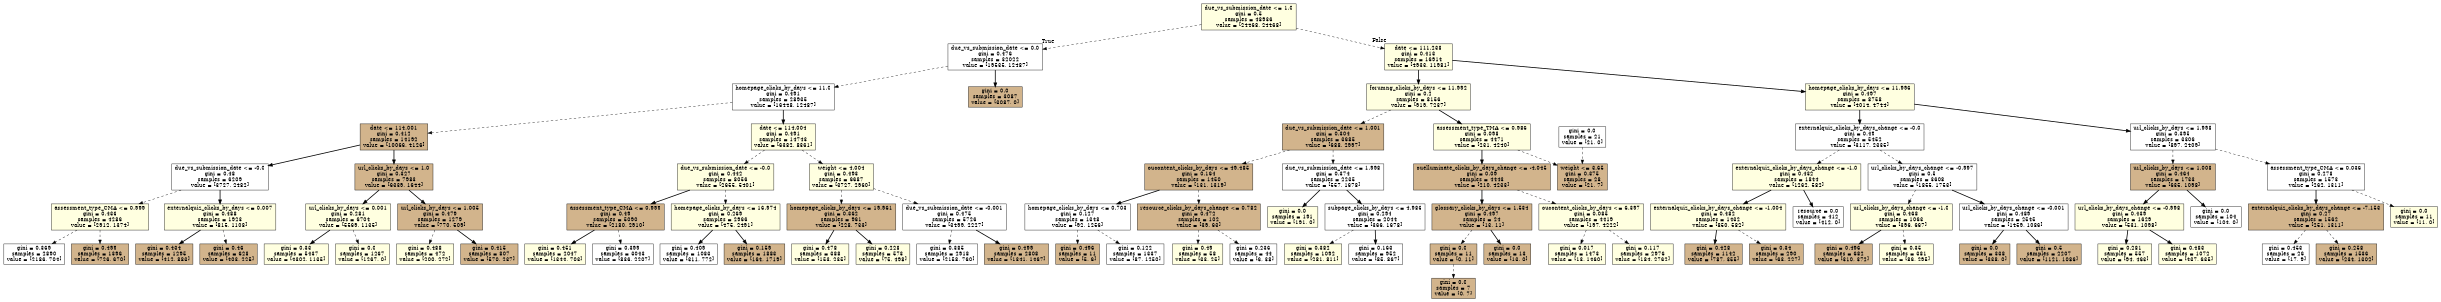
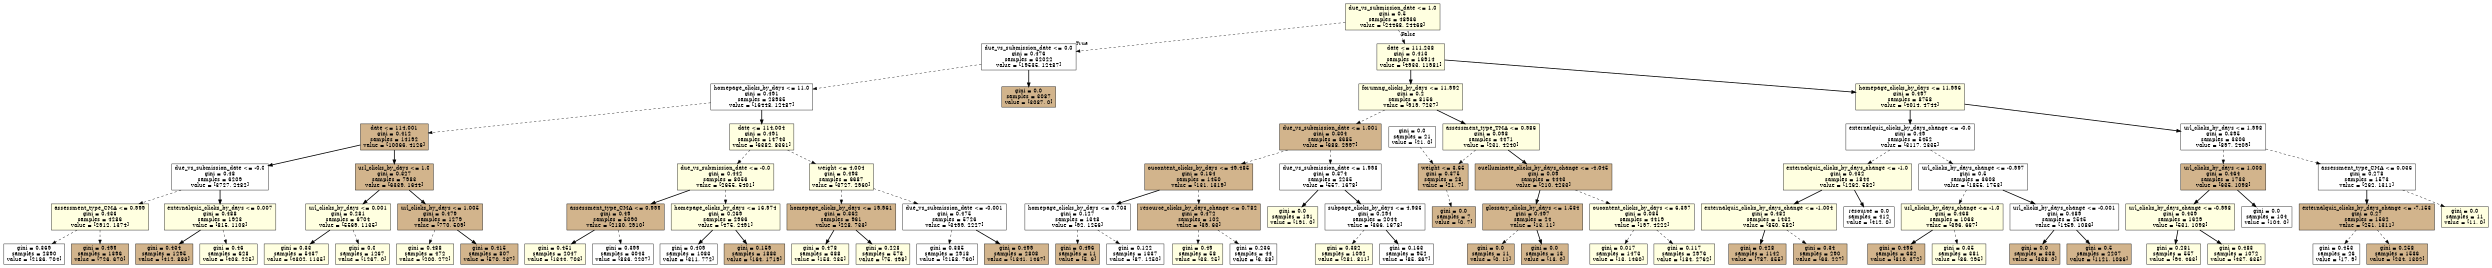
node "gini = 0.46 samples = 628 value = [403, 225]": fillcolor tan -> lightyellow
edge "gini = 0.0 samples = 11 value = [0, 11]" -> "gini = 0.0 samples = 7 value = [0, 7]": now "weight <= 3.65 gini = 0.375 samples = 28 value = [21, 7]" -> "gini = 0.0 samples = 7 value = [0, 7]"
